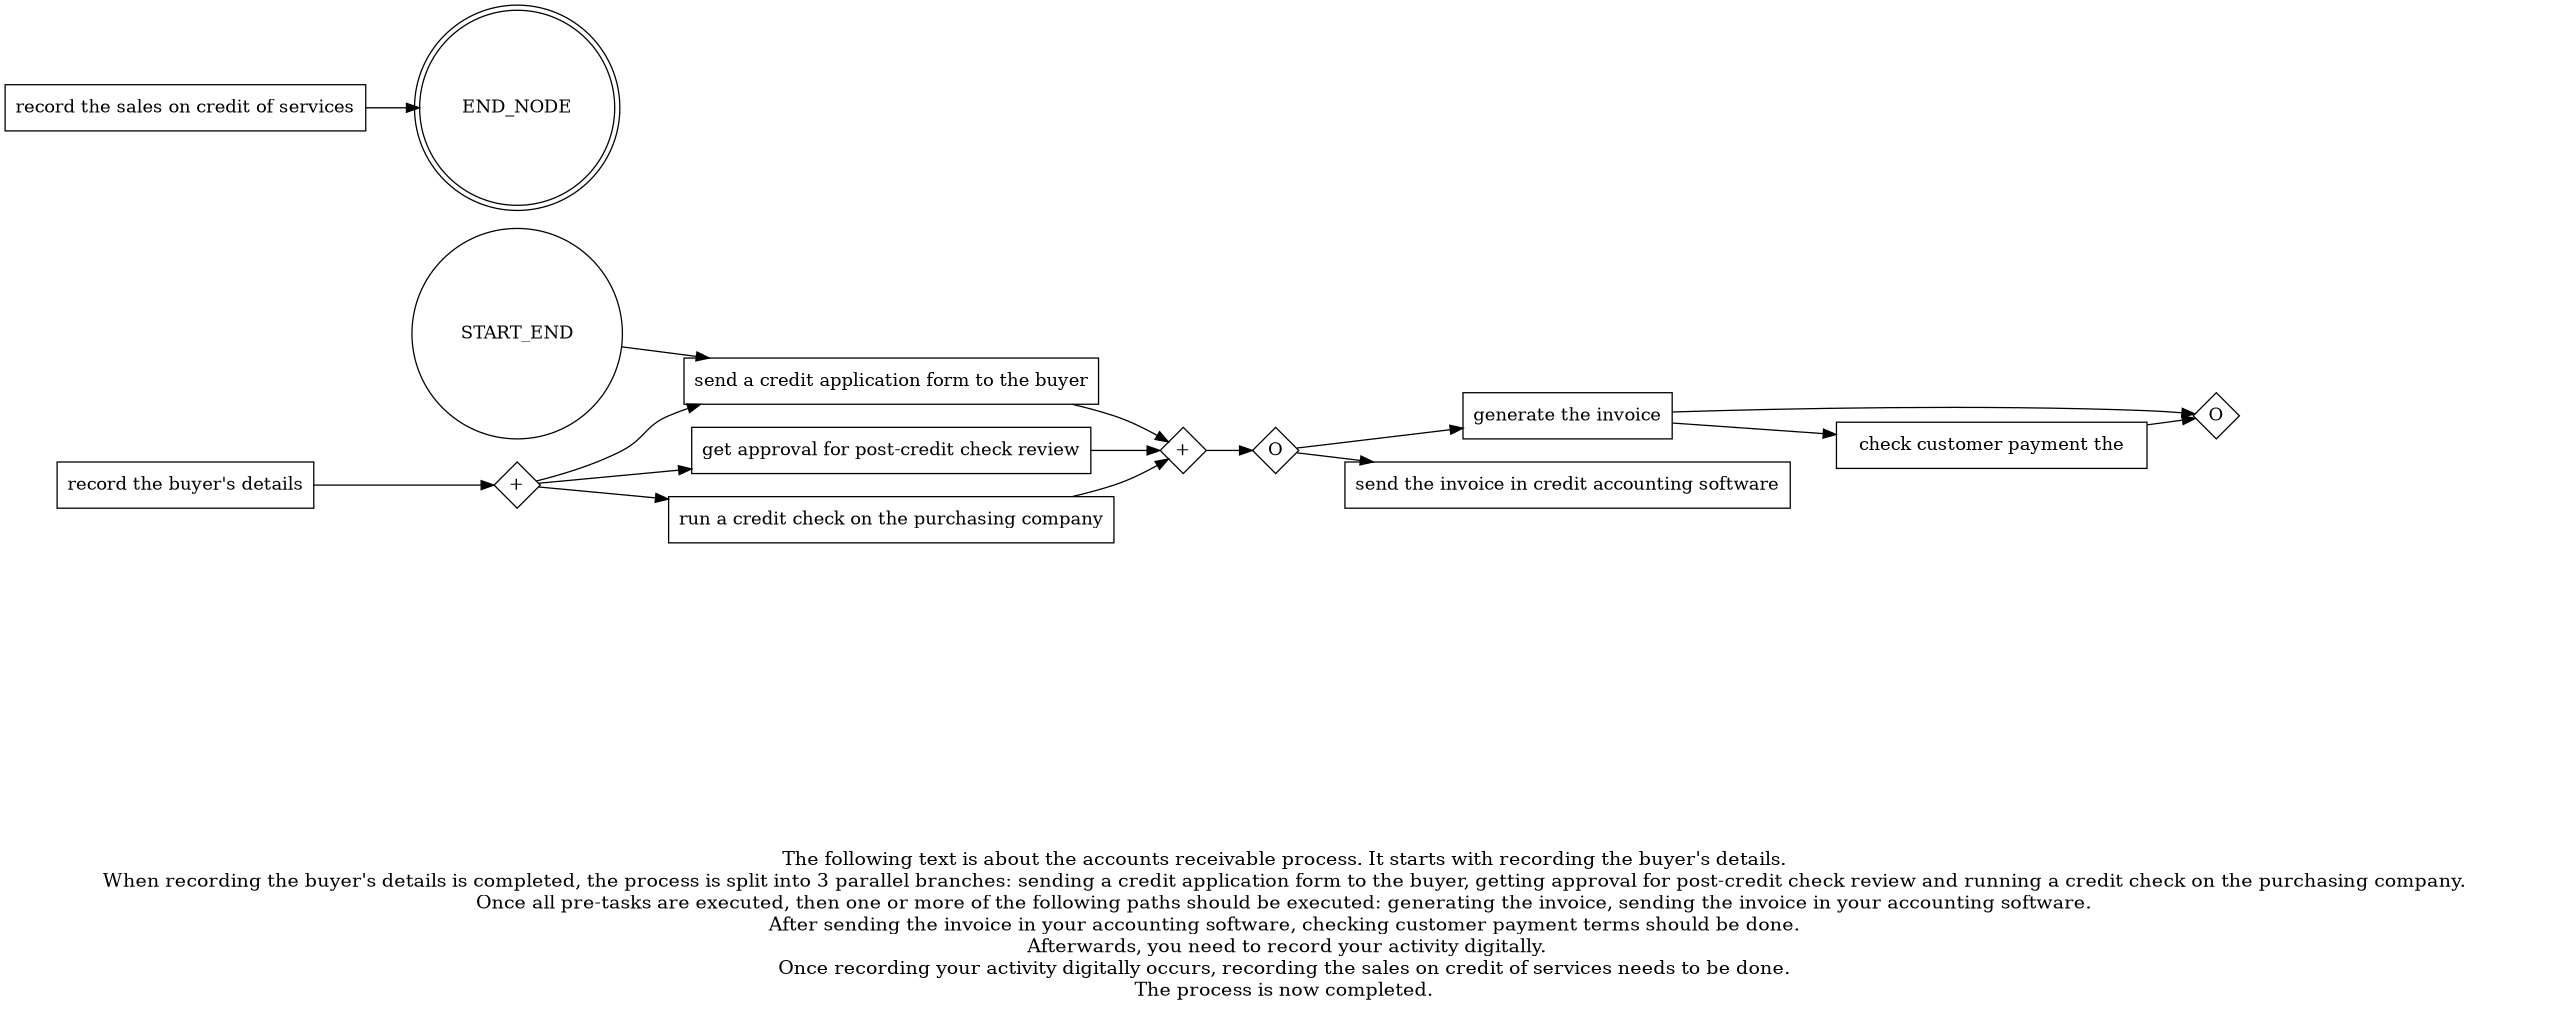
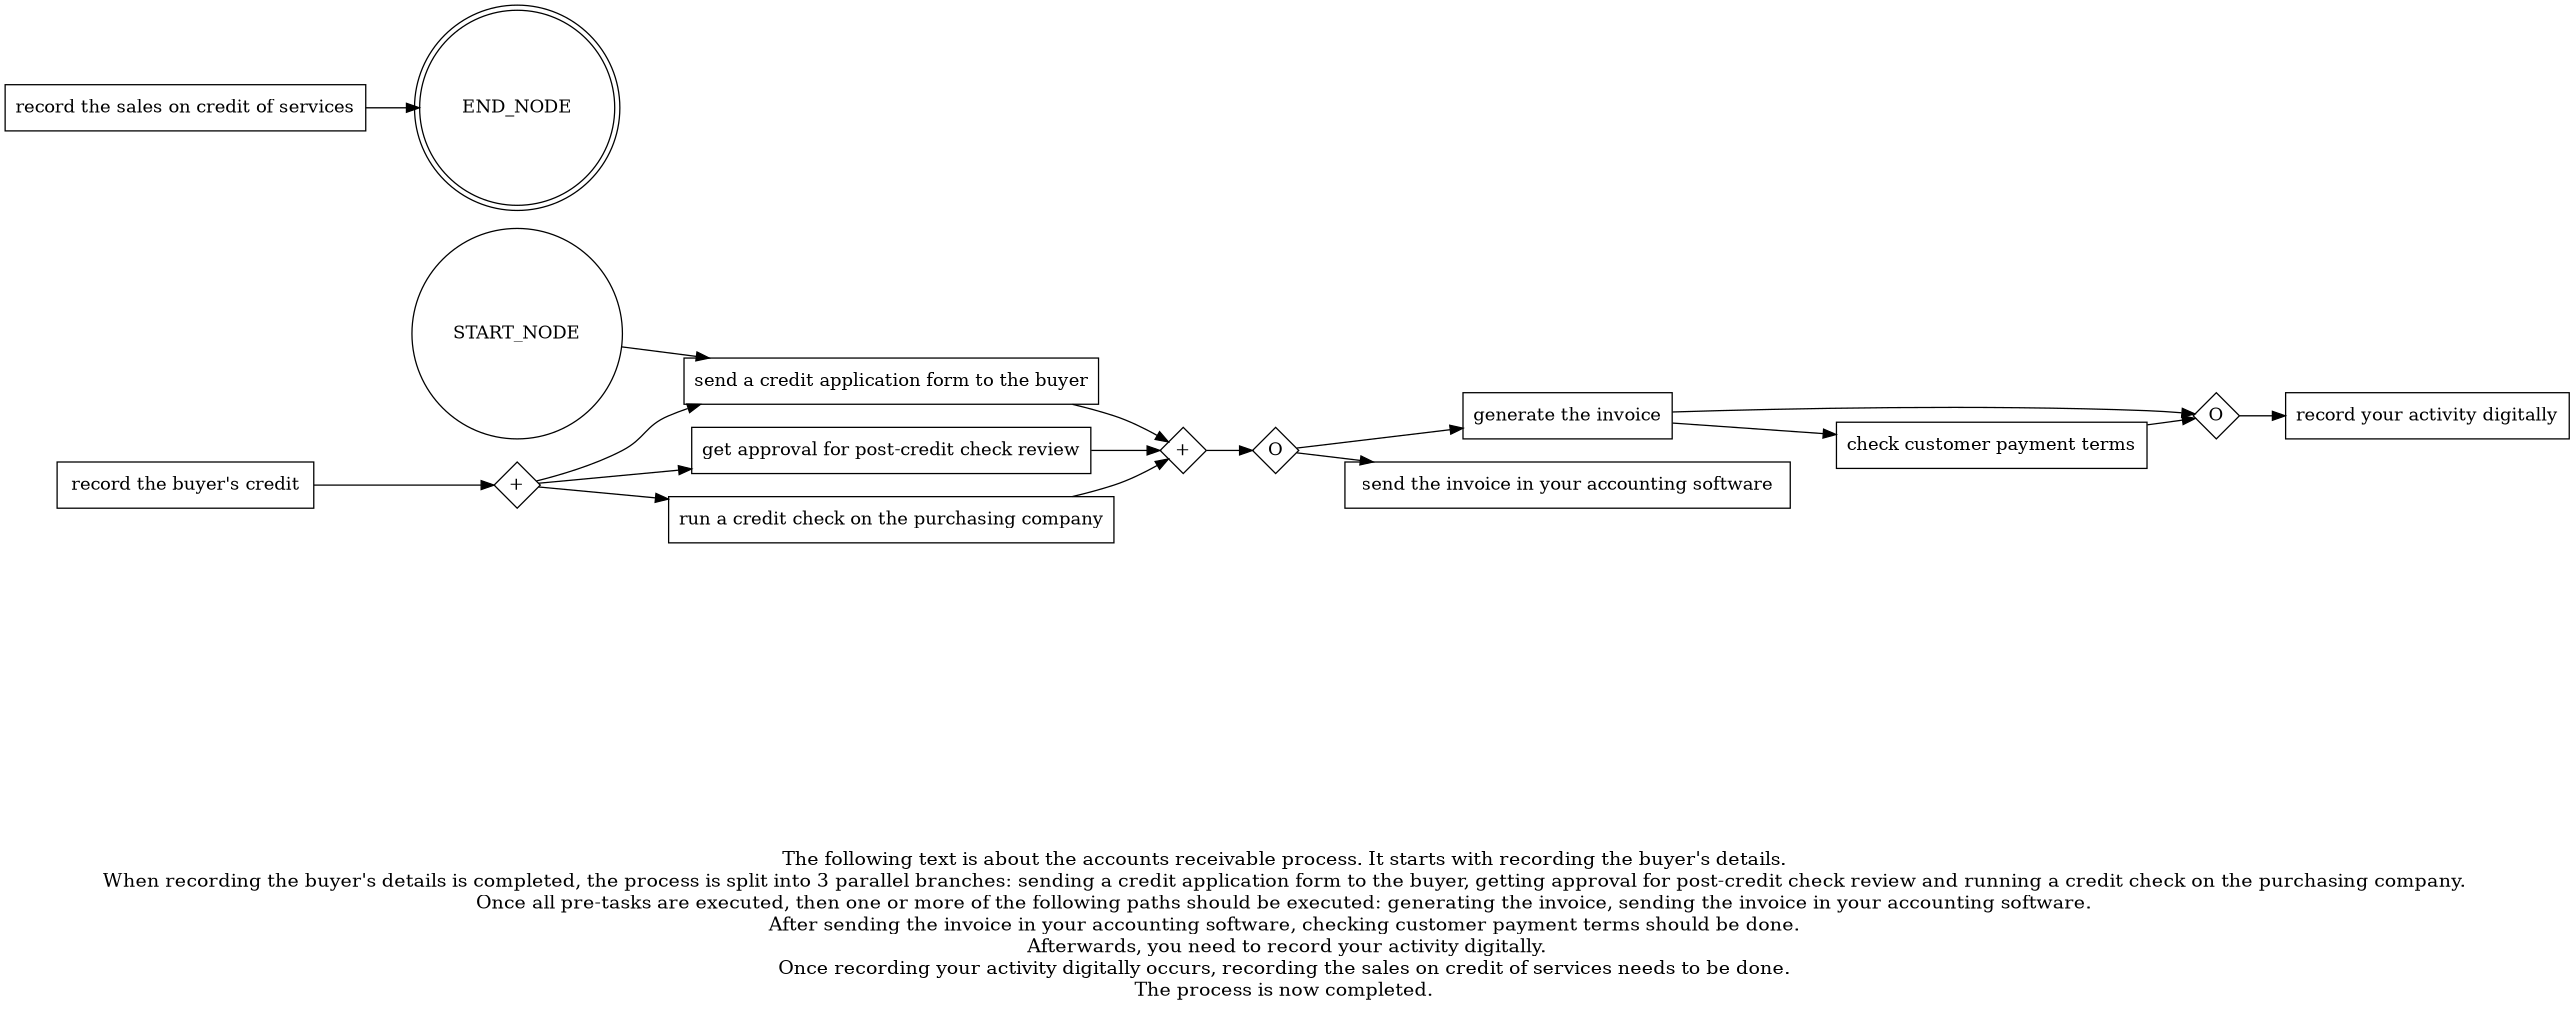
node "START_END": label "START_END" -> "START_NODE"
node "record your activity digitally": added
node "check customer payment the": label "check customer payment the" -> "check customer payment terms"
node "record the buyer's details": label "record the buyer's details" -> "record the buyer's credit"
node "send the invoice in credit accounting software": label "send the invoice in credit accounting software" -> "send the invoice in your accounting software"
